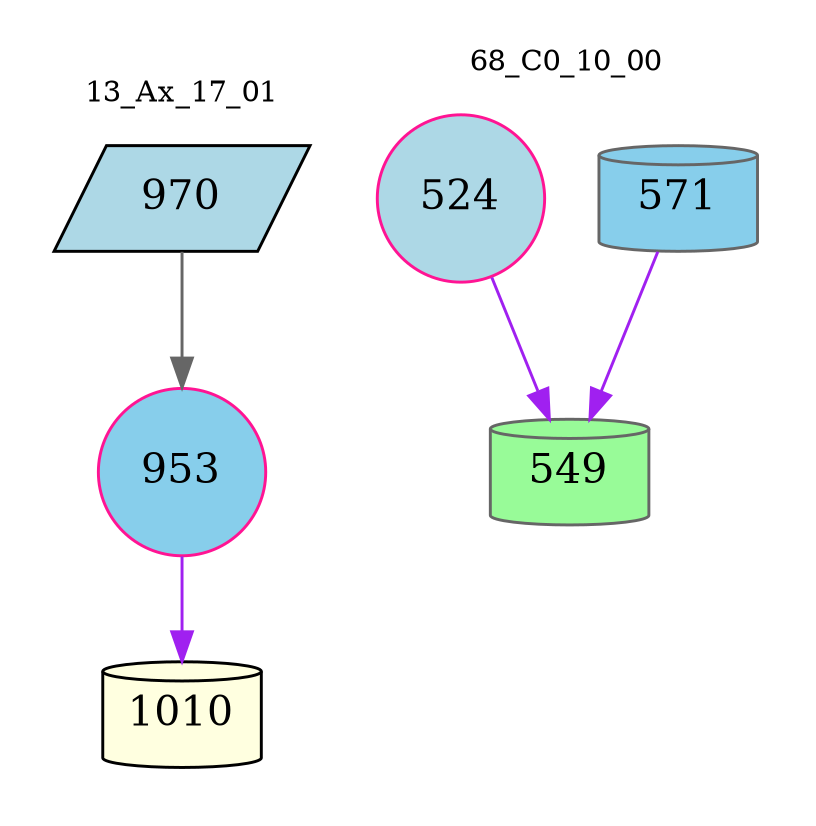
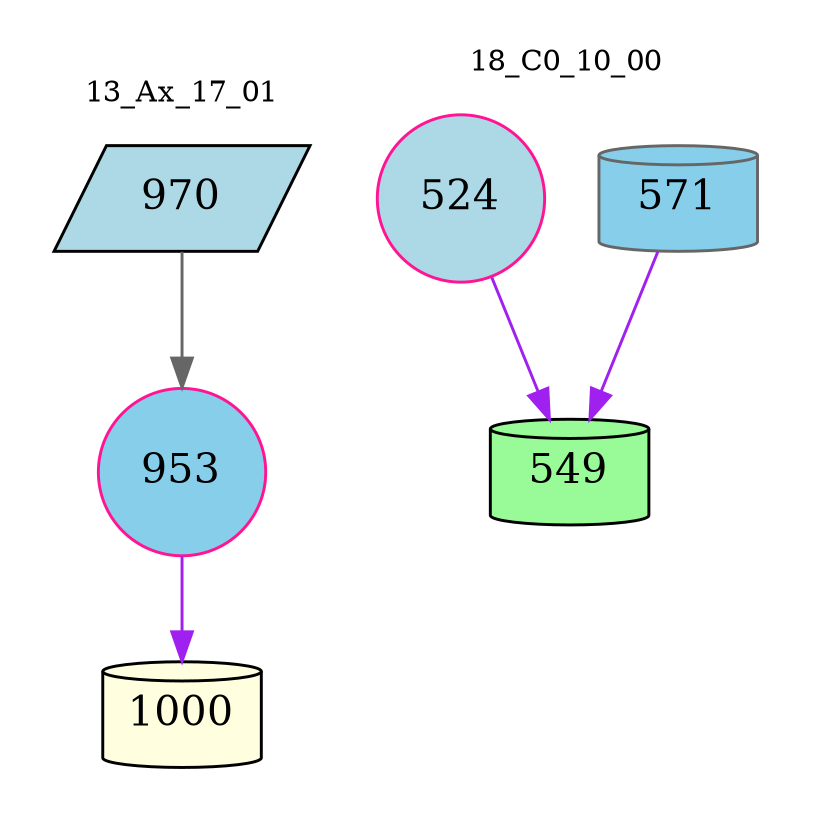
cluster "68_C0_10_00": label "68_C0_10_00" -> "18_C0_10_00"
node "549": color gray40 -> black
node "1010": label "1010" -> "1000"
